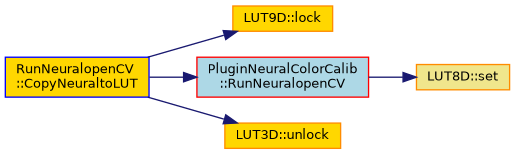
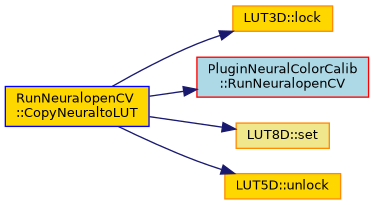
node "LUT9D::lock": label "LUT9D::lock" -> "LUT3D::lock"
edge "PluginNeuralColorCalib ::RunNeuralopenCV" -> "LUT8D::set": now "RunNeuralopenCV ::CopyNeuraltoLUT" -> "LUT8D::set"
node "LUT3D::unlock": label "LUT3D::unlock" -> "LUT5D::unlock"
